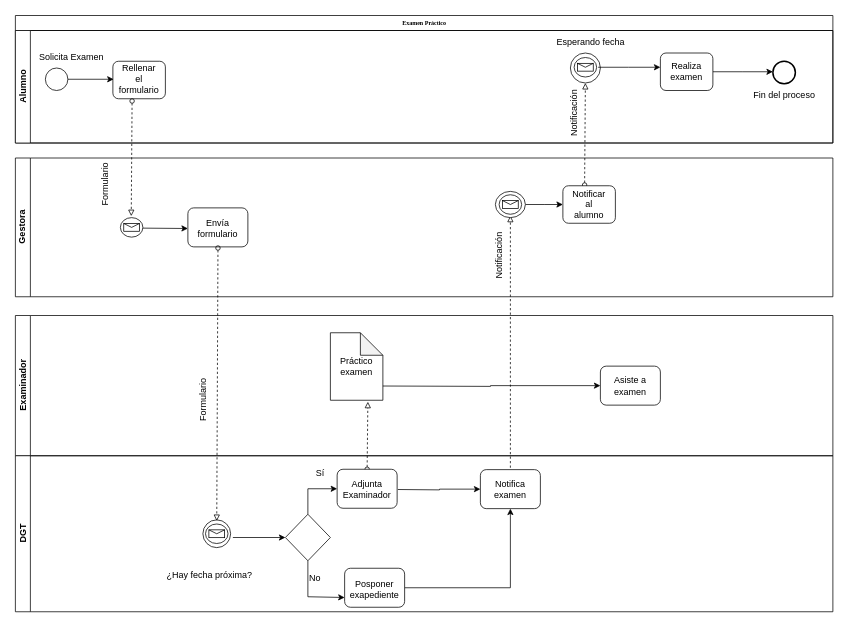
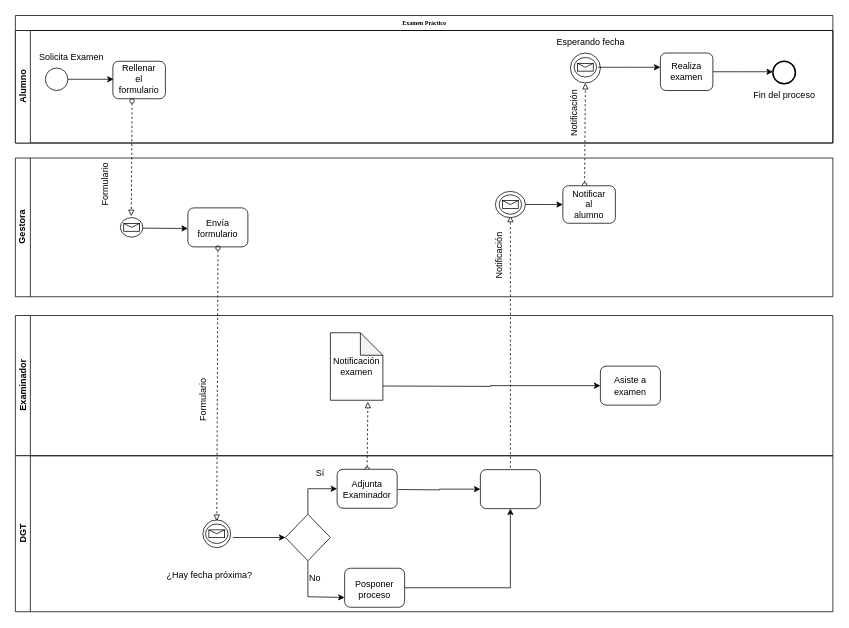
node "Práctico examen": label "Práctico examen" -> "Notificación examen"
node "Notifica examen": removed
node "Posponer exapediente": label "Posponer exapediente" -> "Posponer proceso"
